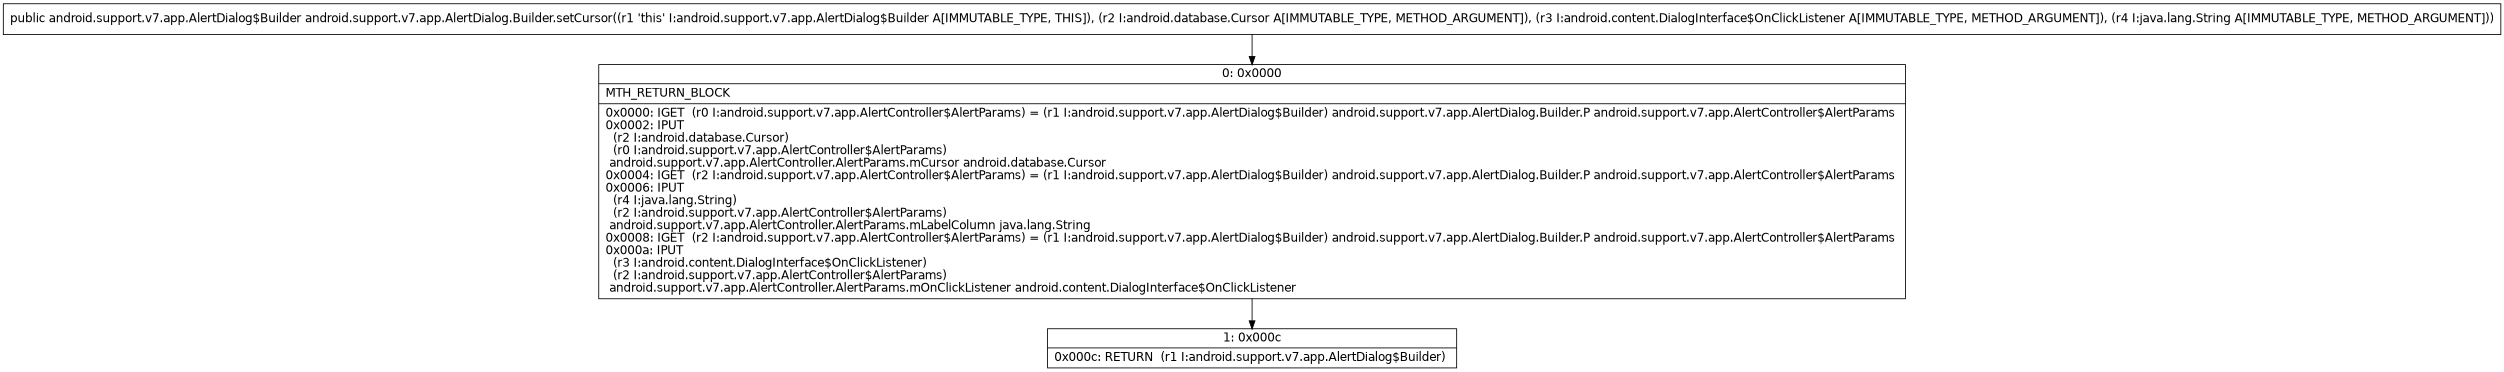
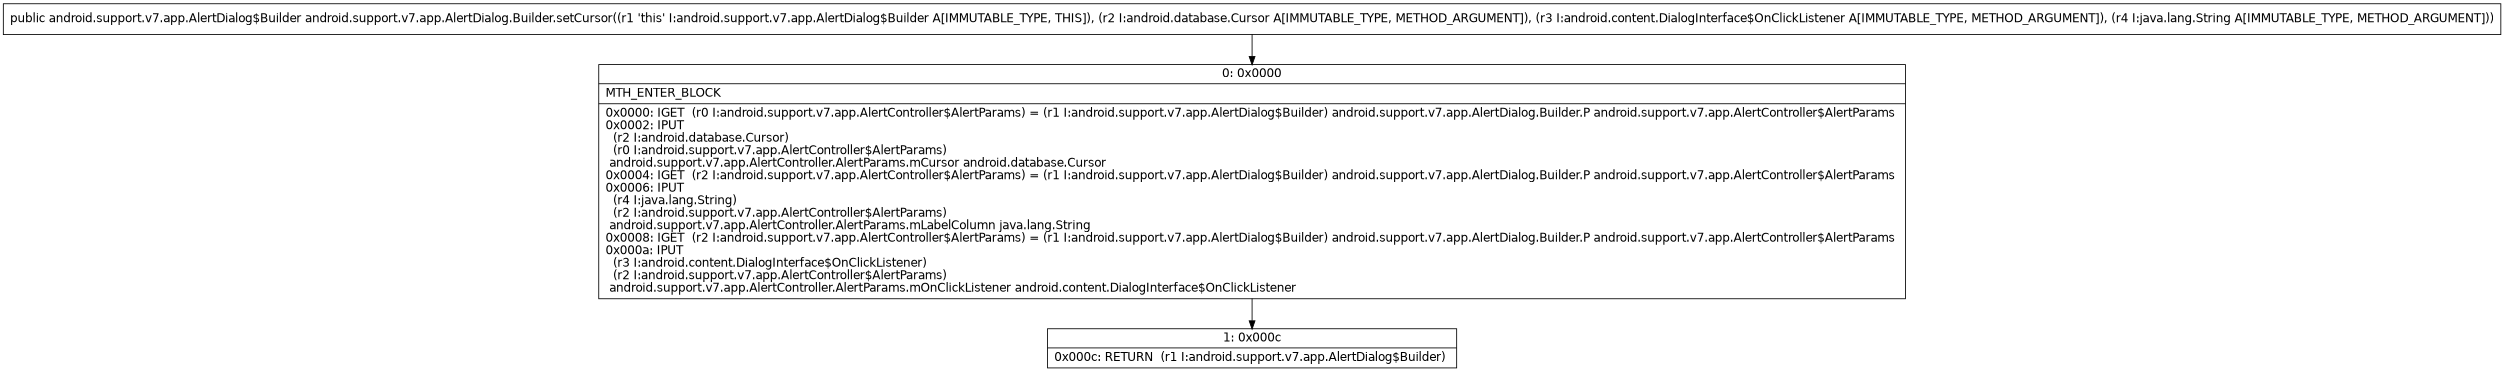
node "0: 0x0000": text "MTH_RETURN_BLOCK" -> "MTH_ENTER_BLOCK"
